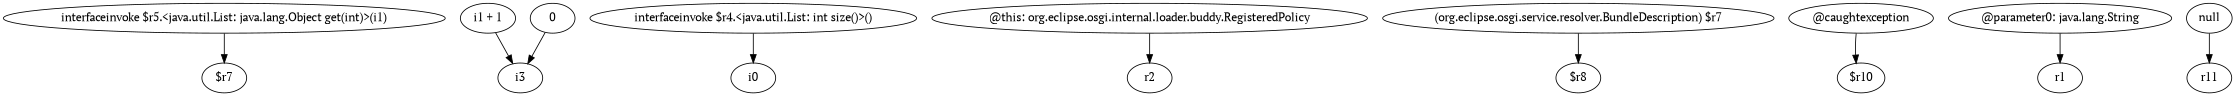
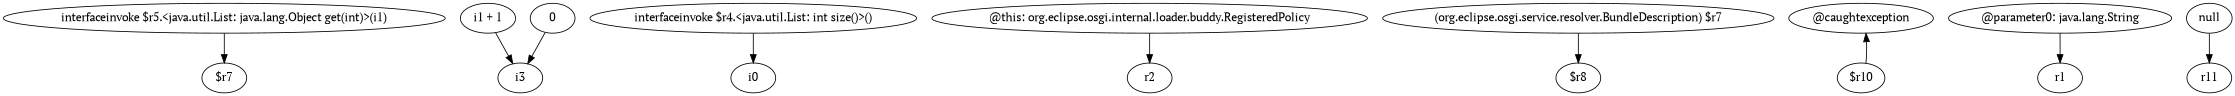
edge "@caughtexception" -> "$r10": reversed
